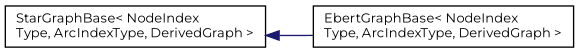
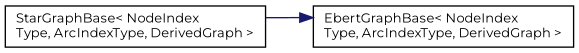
edge "EbertGraphBase< NodeIndex Type, ArcIndexType, DerivedGraph >" -> "StarGraphBase< NodeIndex Type, ArcIndexType, DerivedGraph >": reversed
